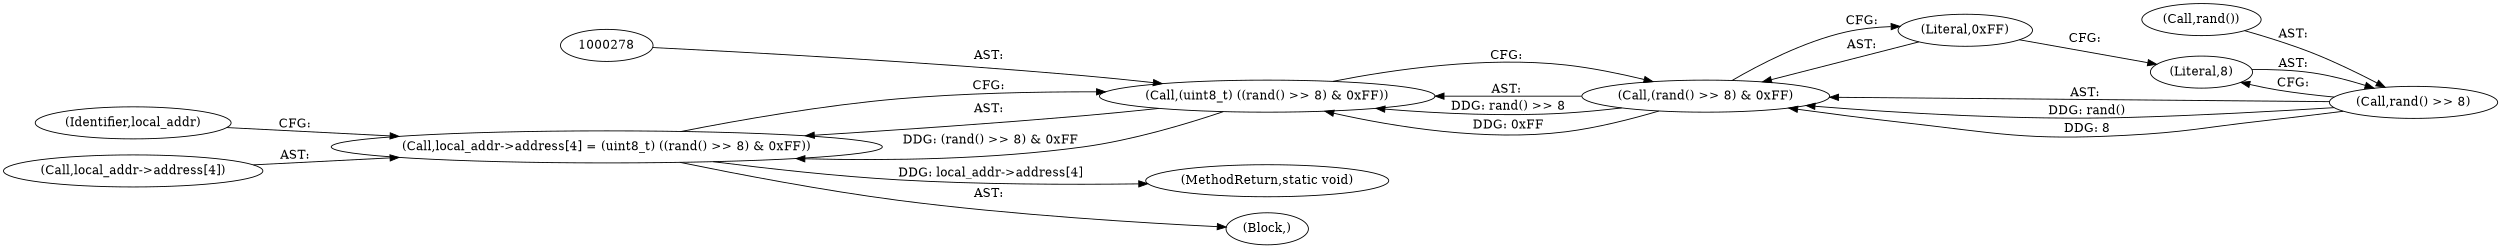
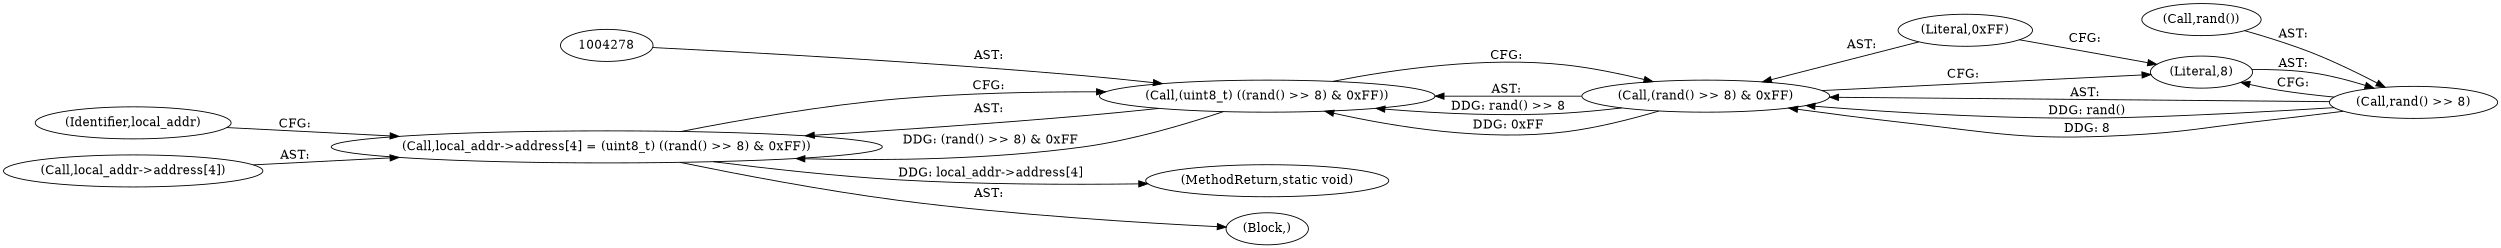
edge "(Call,(rand() >> 8) & 0xFF)" -> "(Literal,0xFF)": now "(Call,(rand() >> 8) & 0xFF)" -> "(Literal,8)"
node "1000278": label "1000278" -> "1004278"
